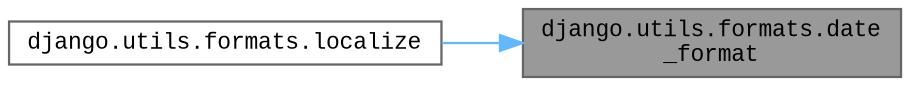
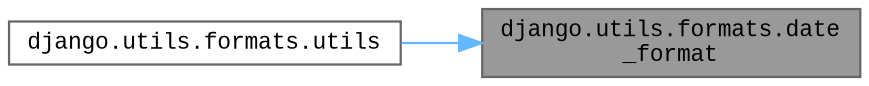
node "django.utils.formats.localize": label "django.utils.formats.localize" -> "django.utils.formats.utils"
